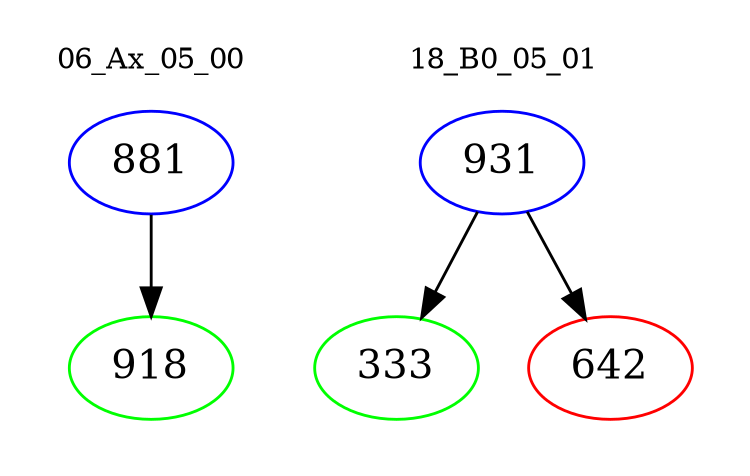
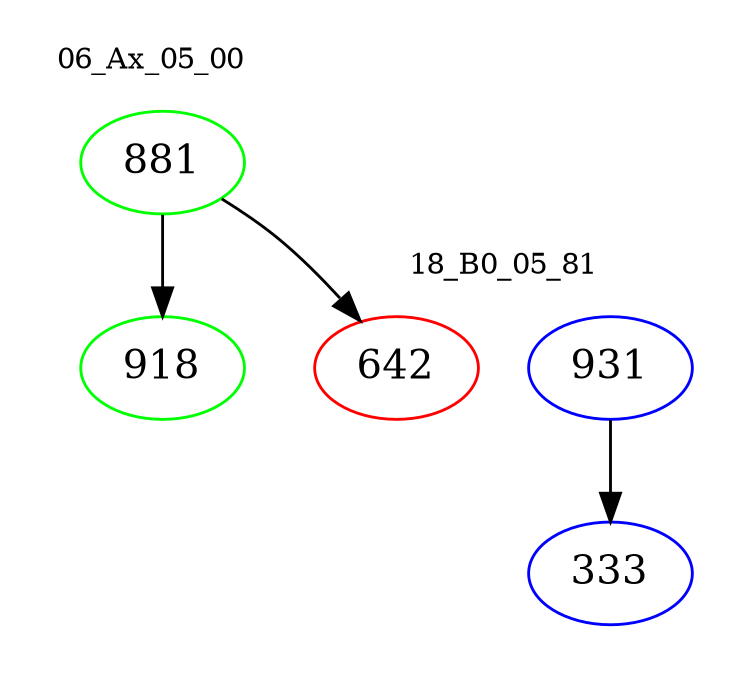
cluster "18_B0_05_01": label "18_B0_05_01" -> "18_B0_05_81"
node "881": color blue -> green
edge "931" -> "642": now "881" -> "642"
node "333": color green -> blue
